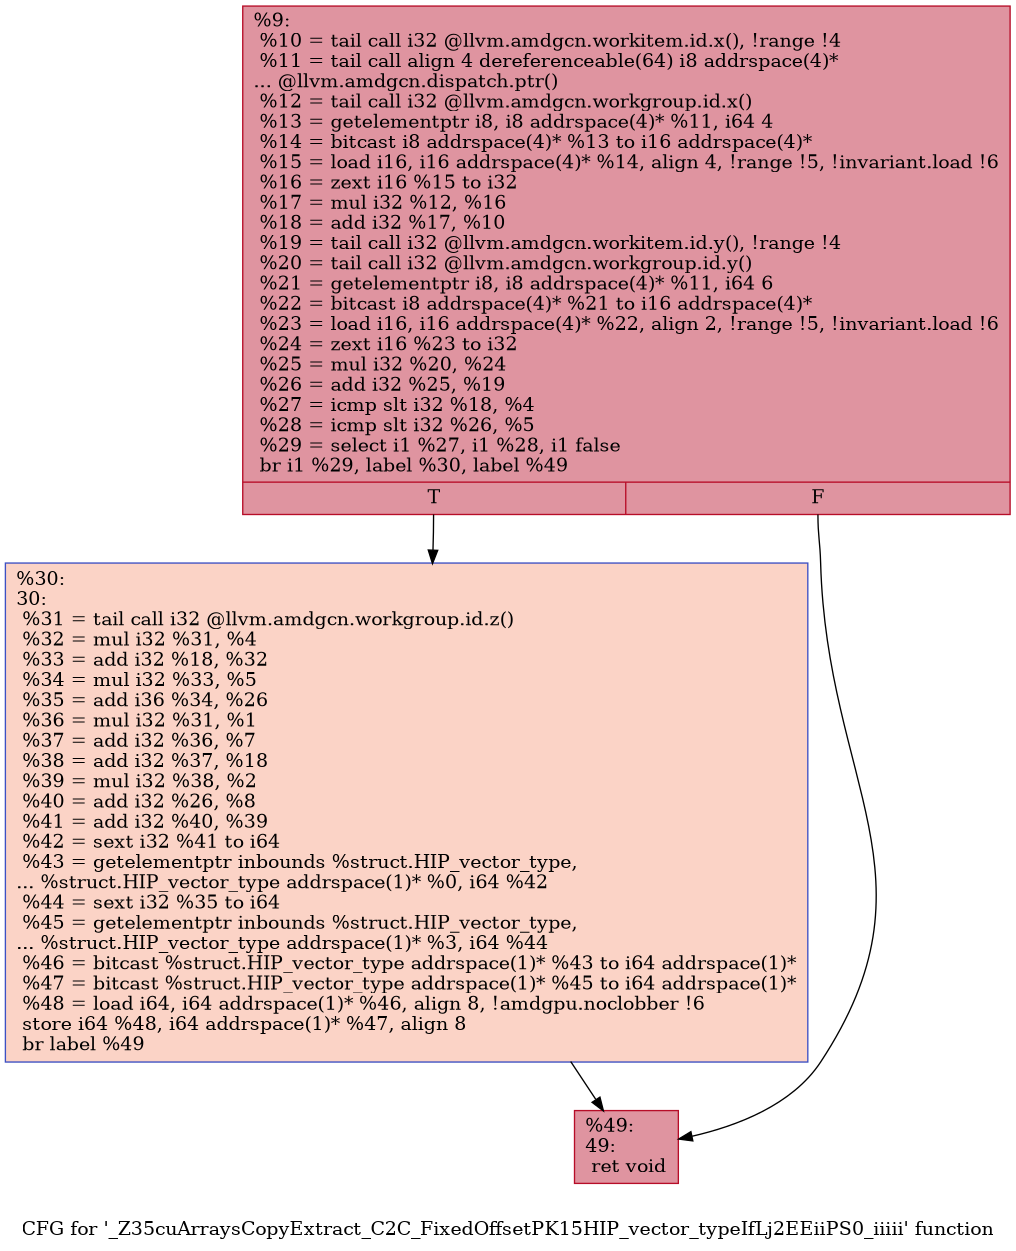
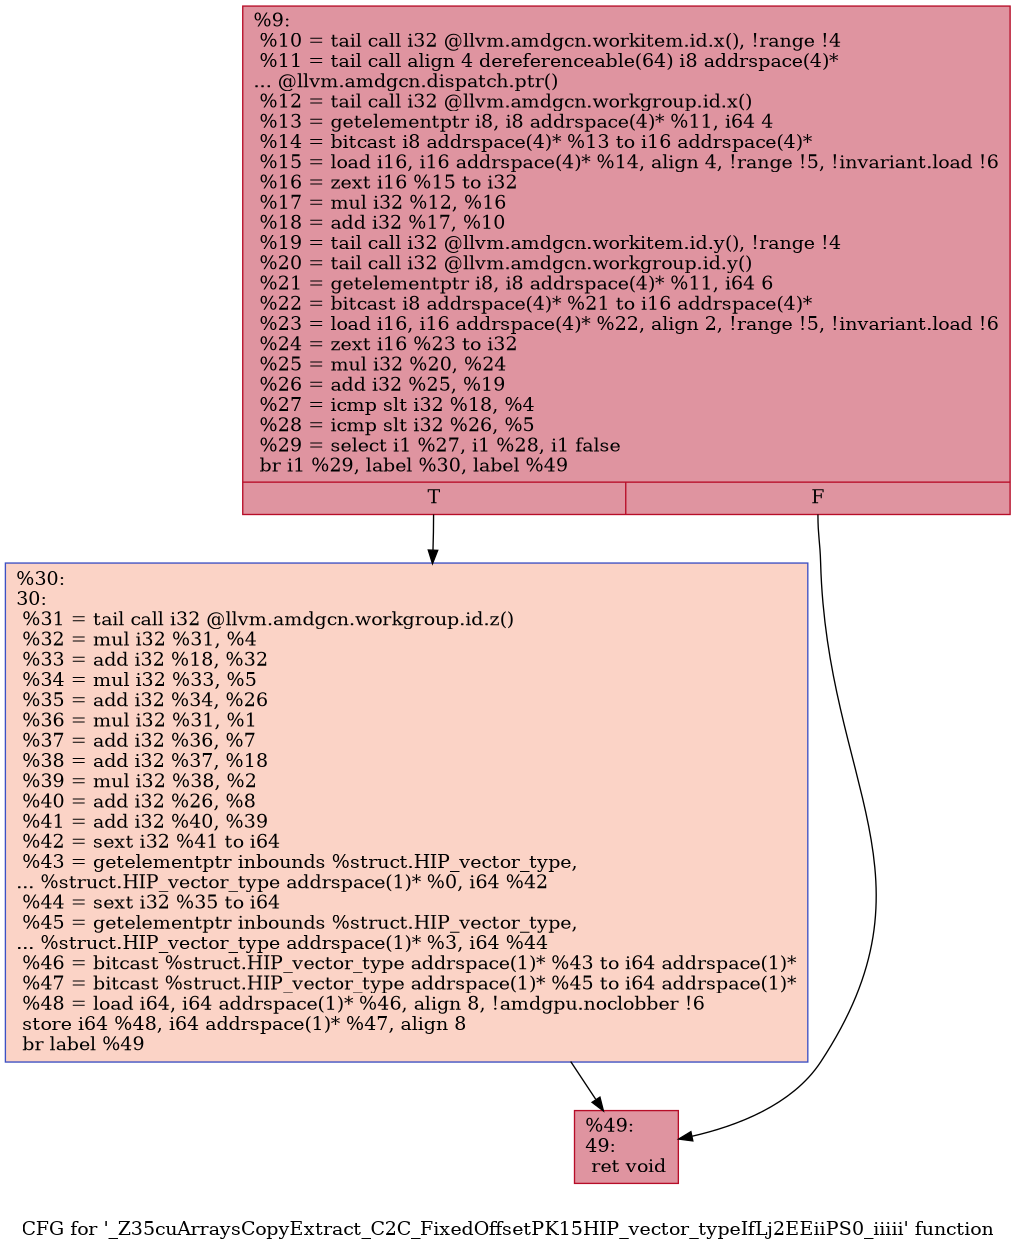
node "%30:": text "%35 = add i36 %34, %26" -> "%35 = add i32 %34, %26"
